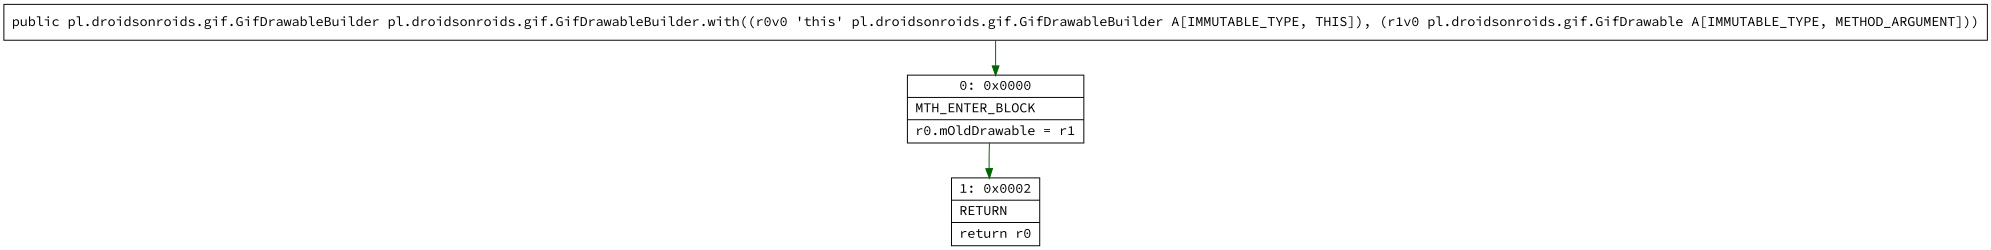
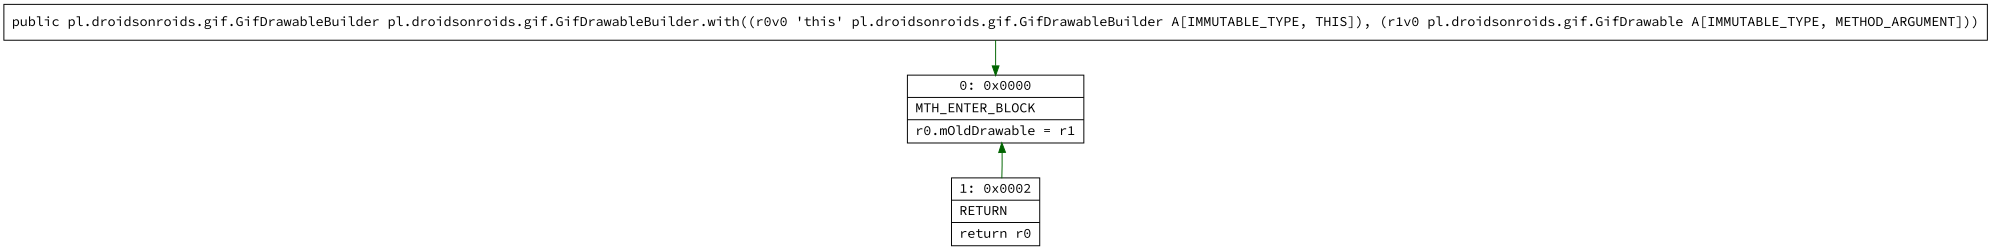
edge "0: 0x0000" -> "1: 0x0002": reversed
